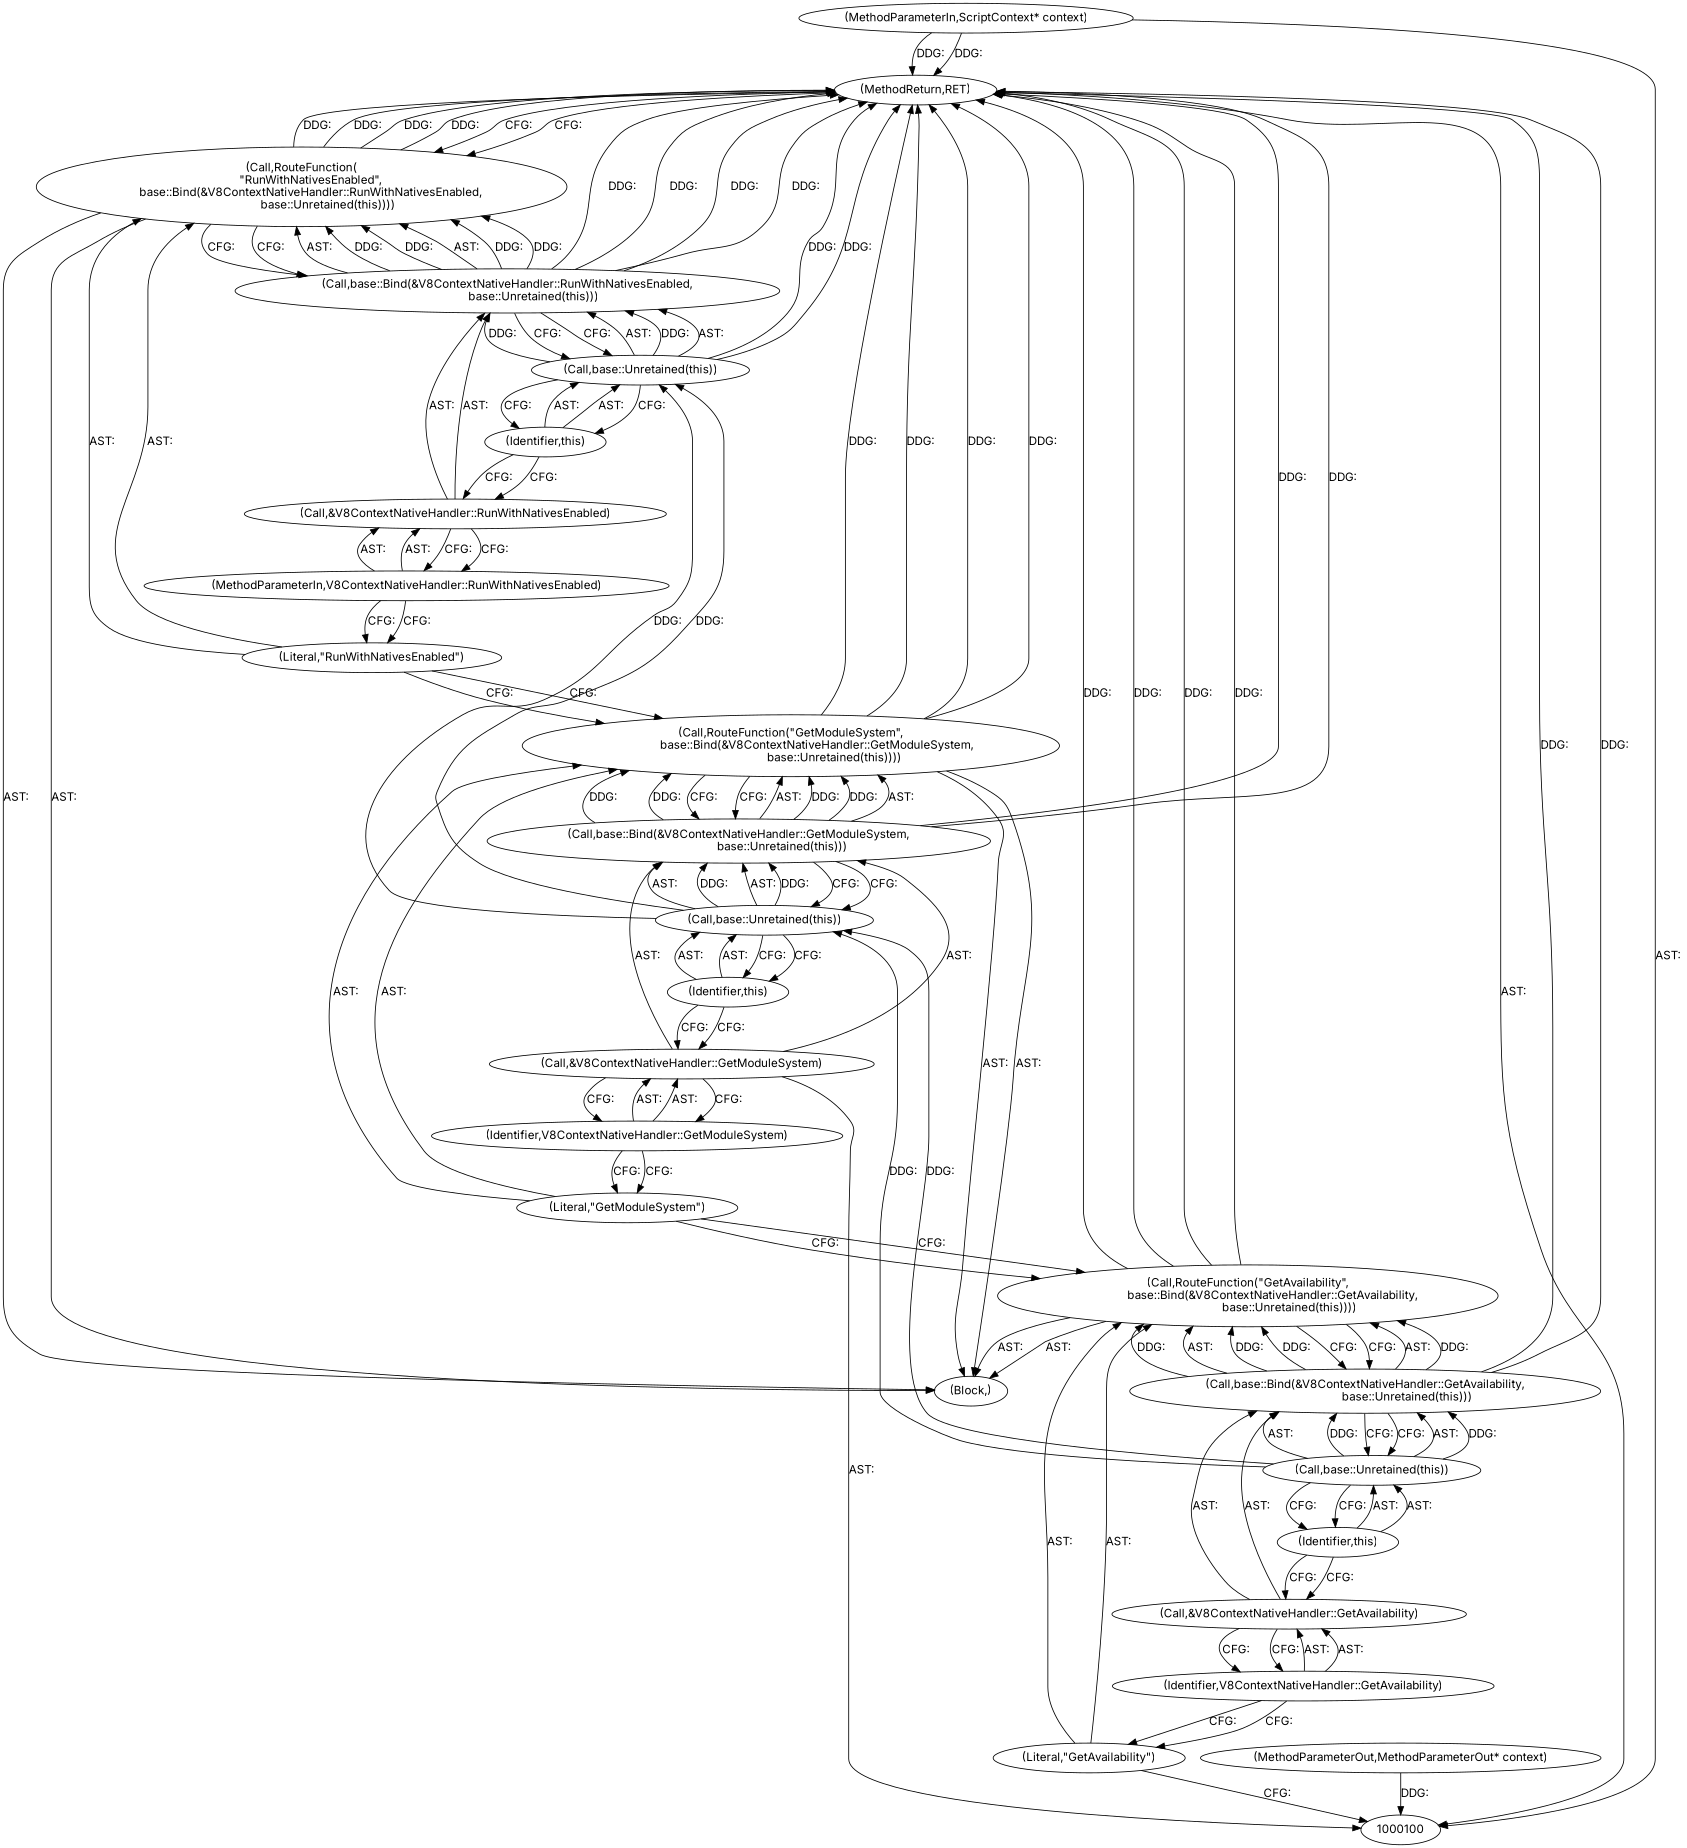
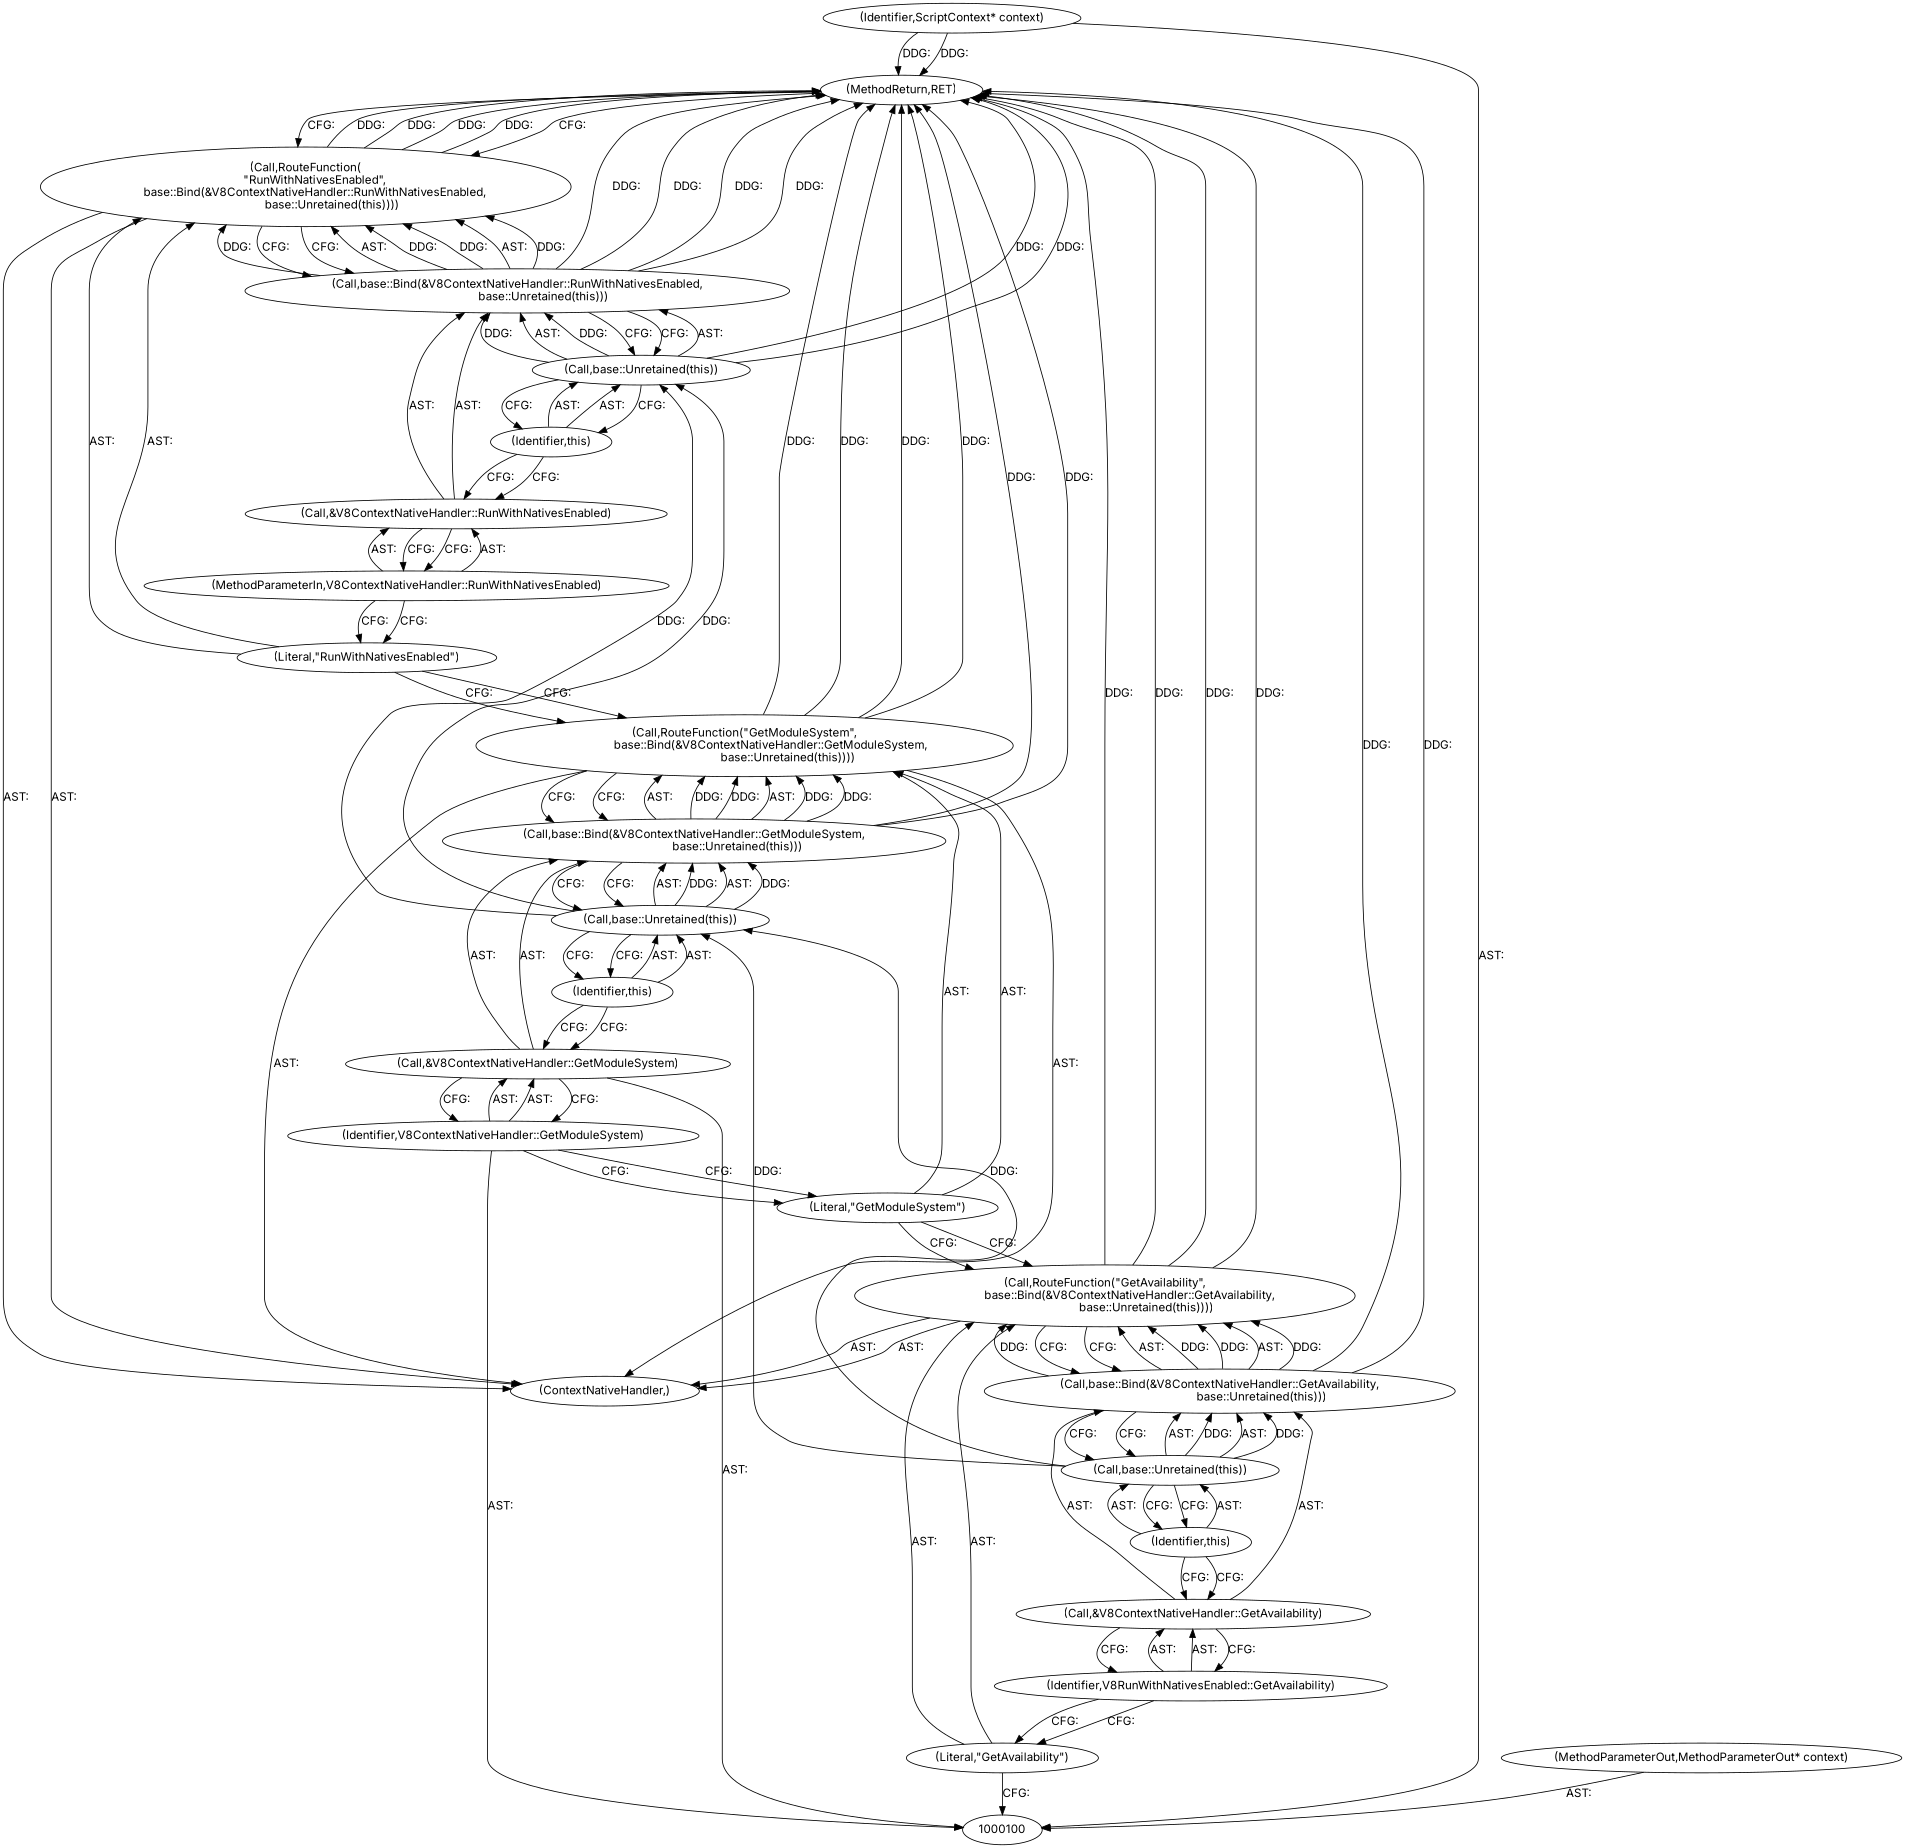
node "(MethodParameterIn,ScriptContext* context)": label "(MethodParameterIn,ScriptContext* context)" -> "(Identifier,ScriptContext* context)"
edge "(MethodReturn,RET)" -> "1000100": now "(Identifier,V8ContextNativeHandler::GetModuleSystem)" -> "1000100"
node "(Block,)": label "(Block,)" -> "(ContextNativeHandler,)"
node "(Identifier,V8ContextNativeHandler::GetAvailability)": label "(Identifier,V8ContextNativeHandler::GetAvailability)" -> "(Identifier,V8RunWithNativesEnabled::GetAvailability)"
edge "(MethodParameterOut,MethodParameterOut* context)" -> "1000100": label "DDG: " -> "AST: "
